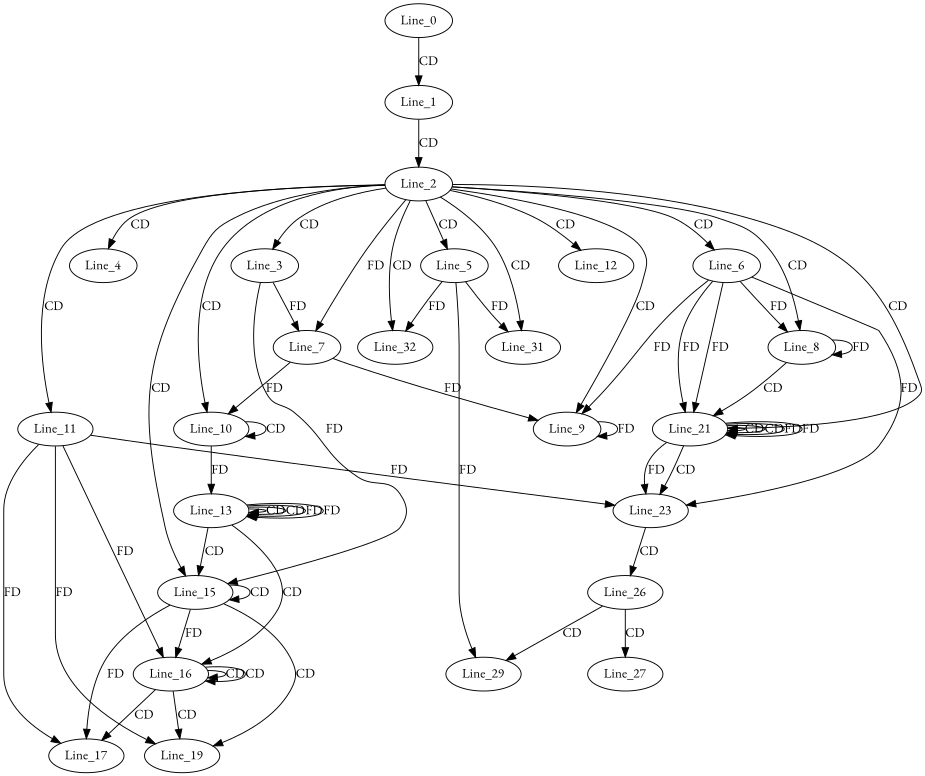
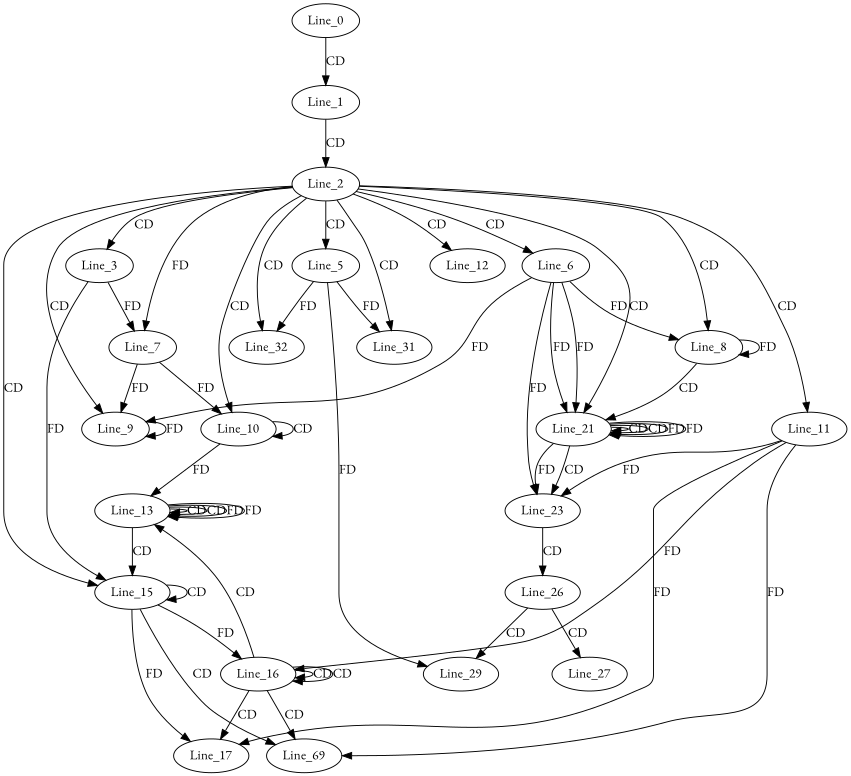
node "Line_4": removed
edge "Line_13" -> "Line_16": reversed
node "Line_19": label "Line_19" -> "Line_69"
